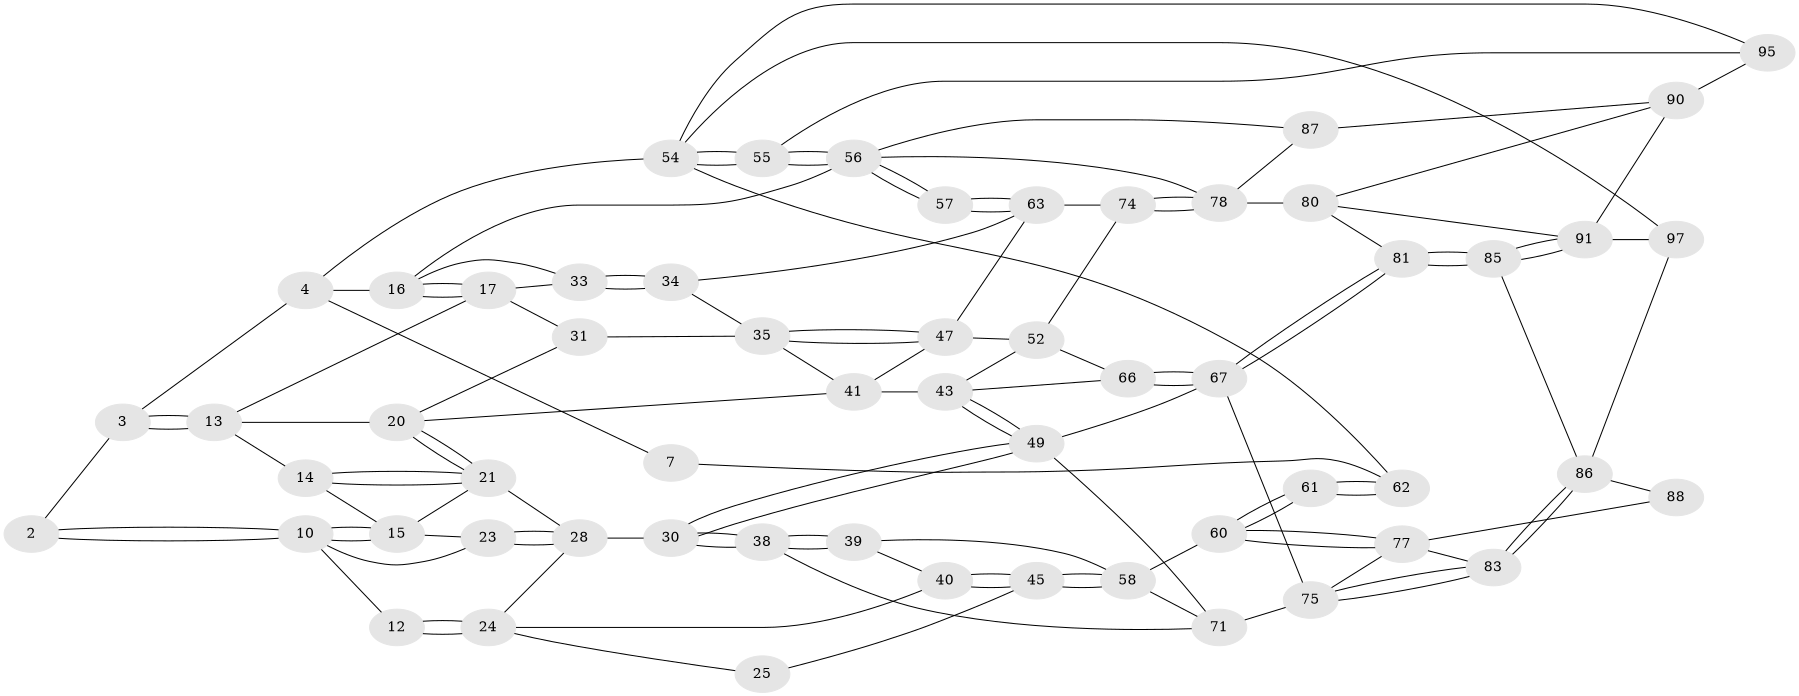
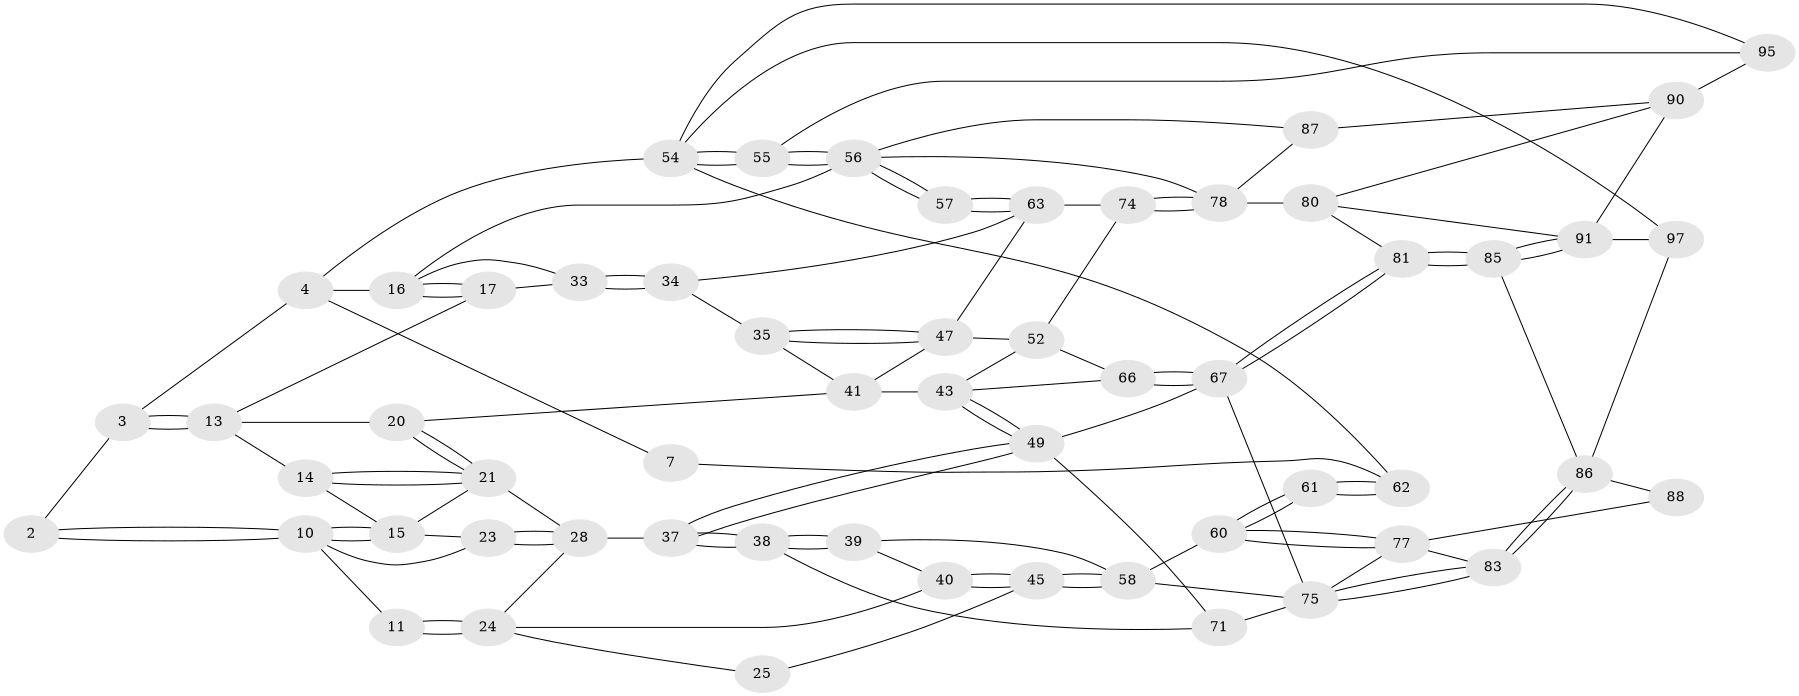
node "31": removed
node "30": label "30" -> "37"
edge "58" -- "71": now "58" -- "75"
node "12": label "12" -> "11"
